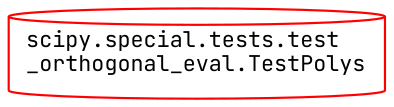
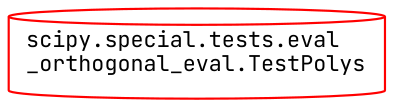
node "scipy.special.tests.test _orthogonal_eval.TestPolys": label "scipy.special.tests.test _orthogonal_eval.TestPolys" -> "scipy.special.tests.eval _orthogonal_eval.TestPolys"
